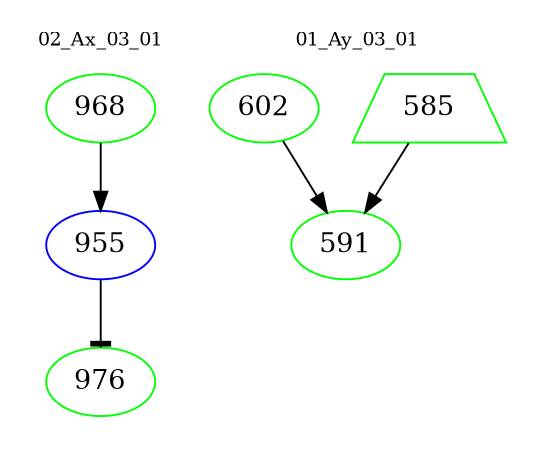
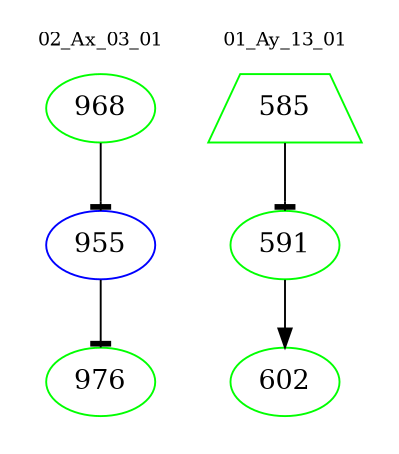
cluster "01_Ay_03_01": label "01_Ay_03_01" -> "01_Ay_13_01"
edge "968" -> "955": arrowhead normal -> tee
edge "602" -> "591": reversed
edge "585" -> "591": arrowhead normal -> tee
